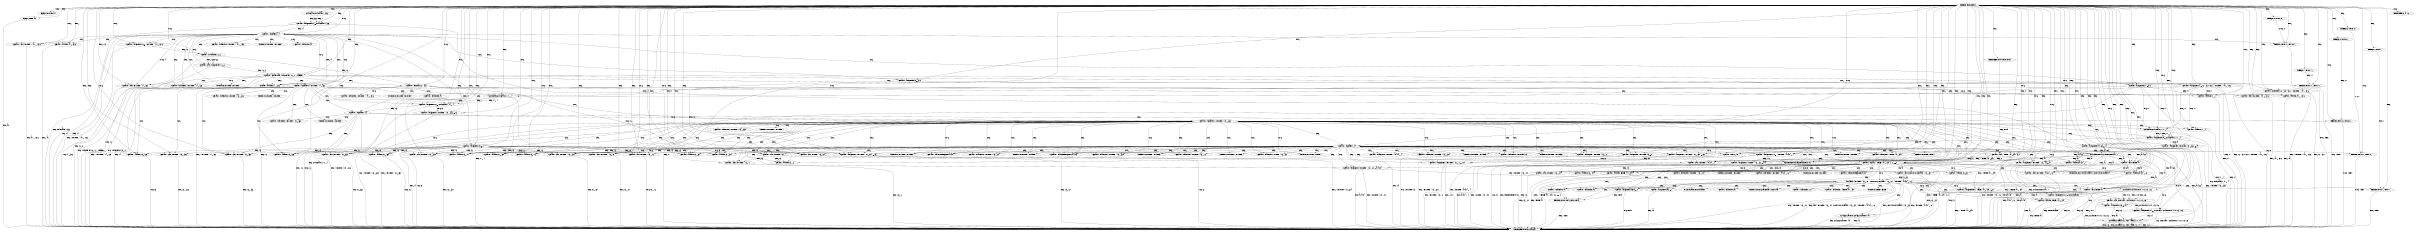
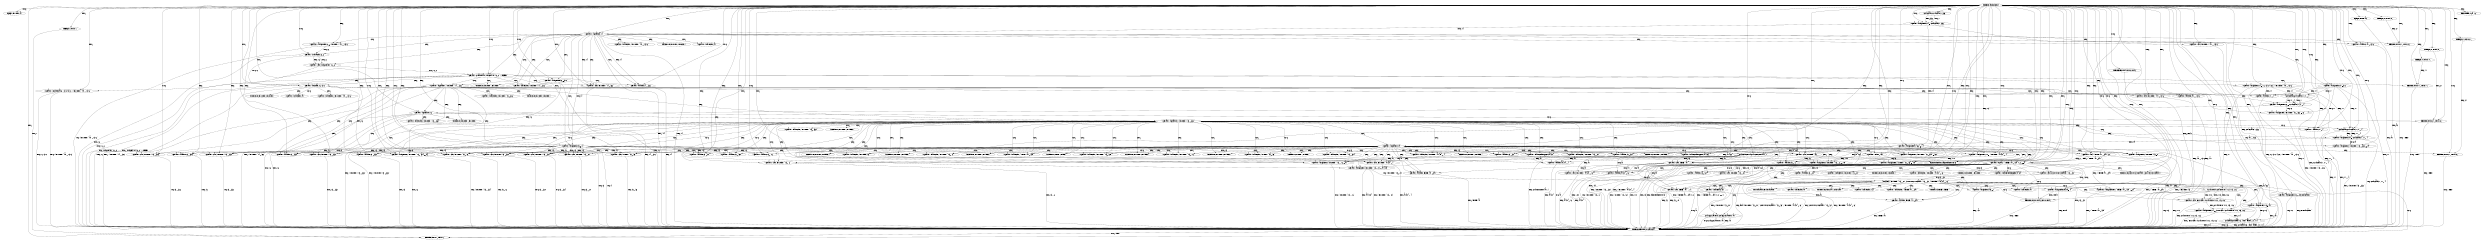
edge "(METHOD,tftp_connect)" -> "(<operator>.cast,(_DWORD *)(v4 + 328))": label "DDG: v15" -> "DDG: "
edge "(METHOD,tftp_connect)" -> "(Curl_conncontrol,Curl_conncontrol(a1, 1))": removed, label "DDG:"
edge "(<operator>.logicalNot,!*(_DWORD *)(v5 + 332))" -> "(<operator>.indirection,*(_DWORD *)(a1[20] + 4))": added, label "CDG:"
node "(UNKNOWN,const greaterThan *,const char *)": label "(UNKNOWN,const greaterThan *,const char *)" -> "(UNKNOWN,const char *,const char *)"
edge "(RETURN,return 7;,return 7;)" -> "(METHOD_RETURN,int __fastcall)": reversed
